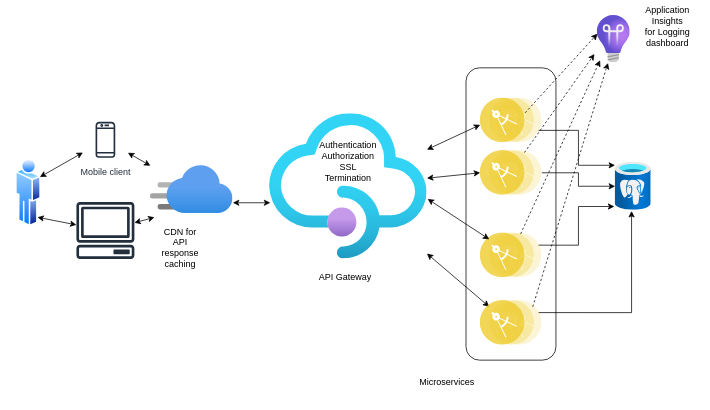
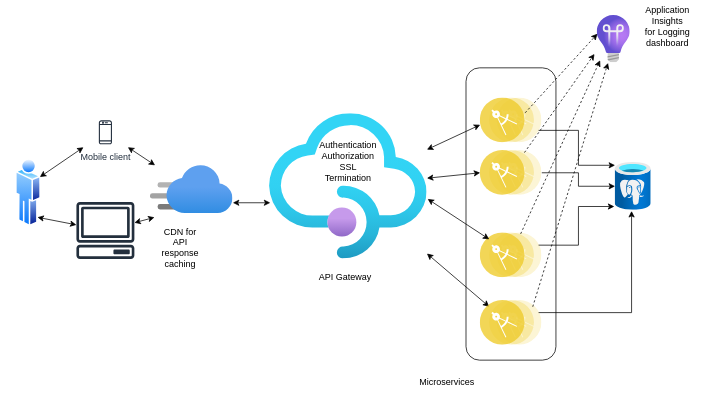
node "Mobile client": size 45x45 -> 45x30
